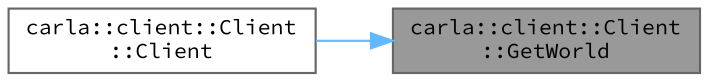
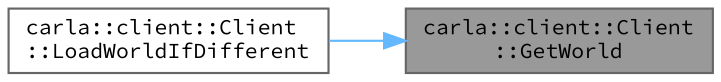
node "carla::client::Client ::Client": label "carla::client::Client ::Client" -> "carla::client::Client ::LoadWorldIfDifferent"
